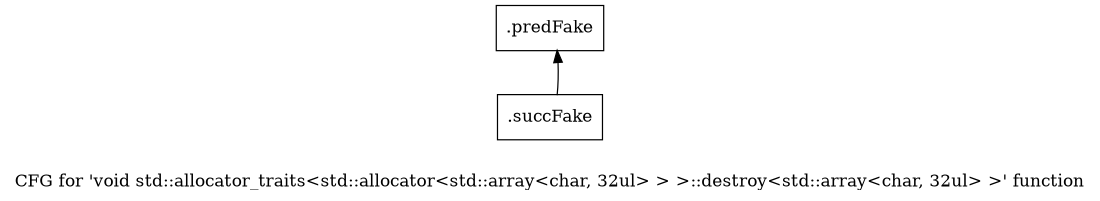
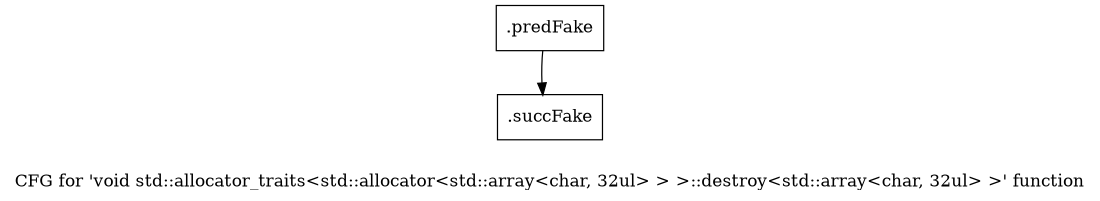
edge ".succFake" -> ".predFake": reversed
